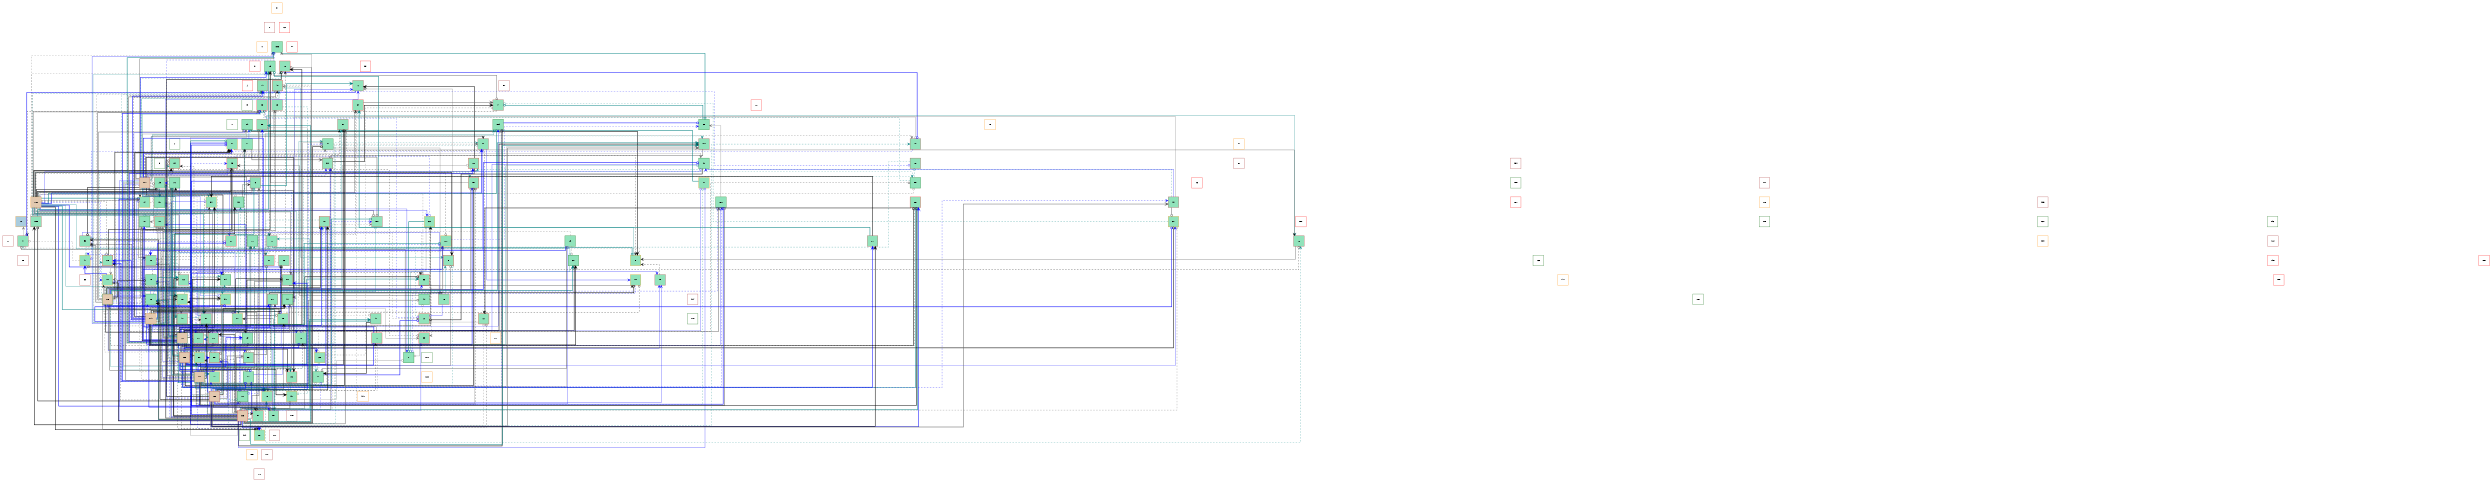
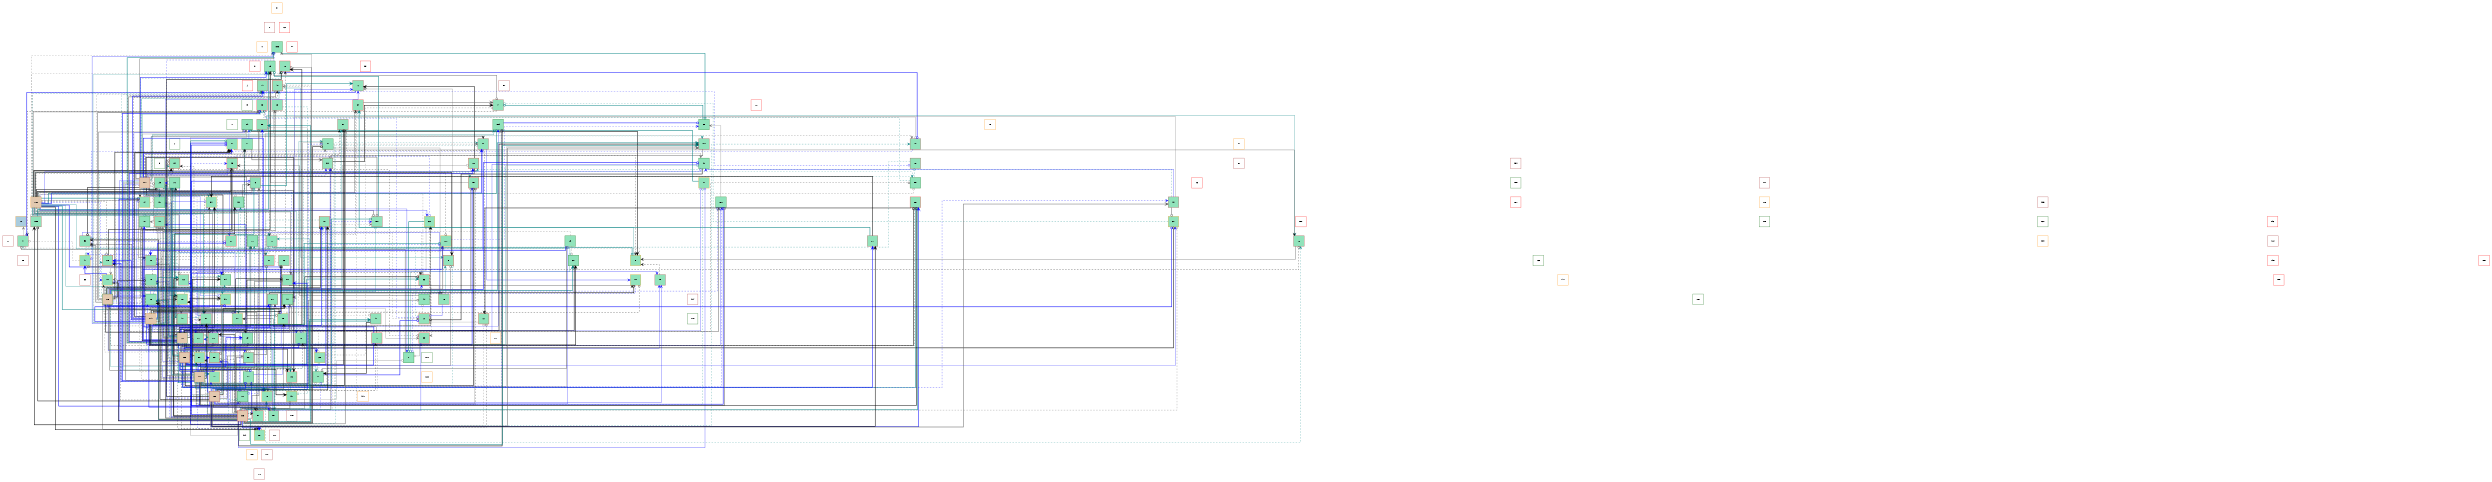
edge "116" -> "41": now "45" -> "41"
node "143": color darkgreen -> red
